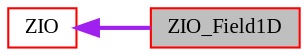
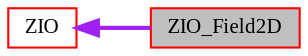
node "ZIO_Field1D": label "ZIO_Field1D" -> "ZIO_Field2D"
